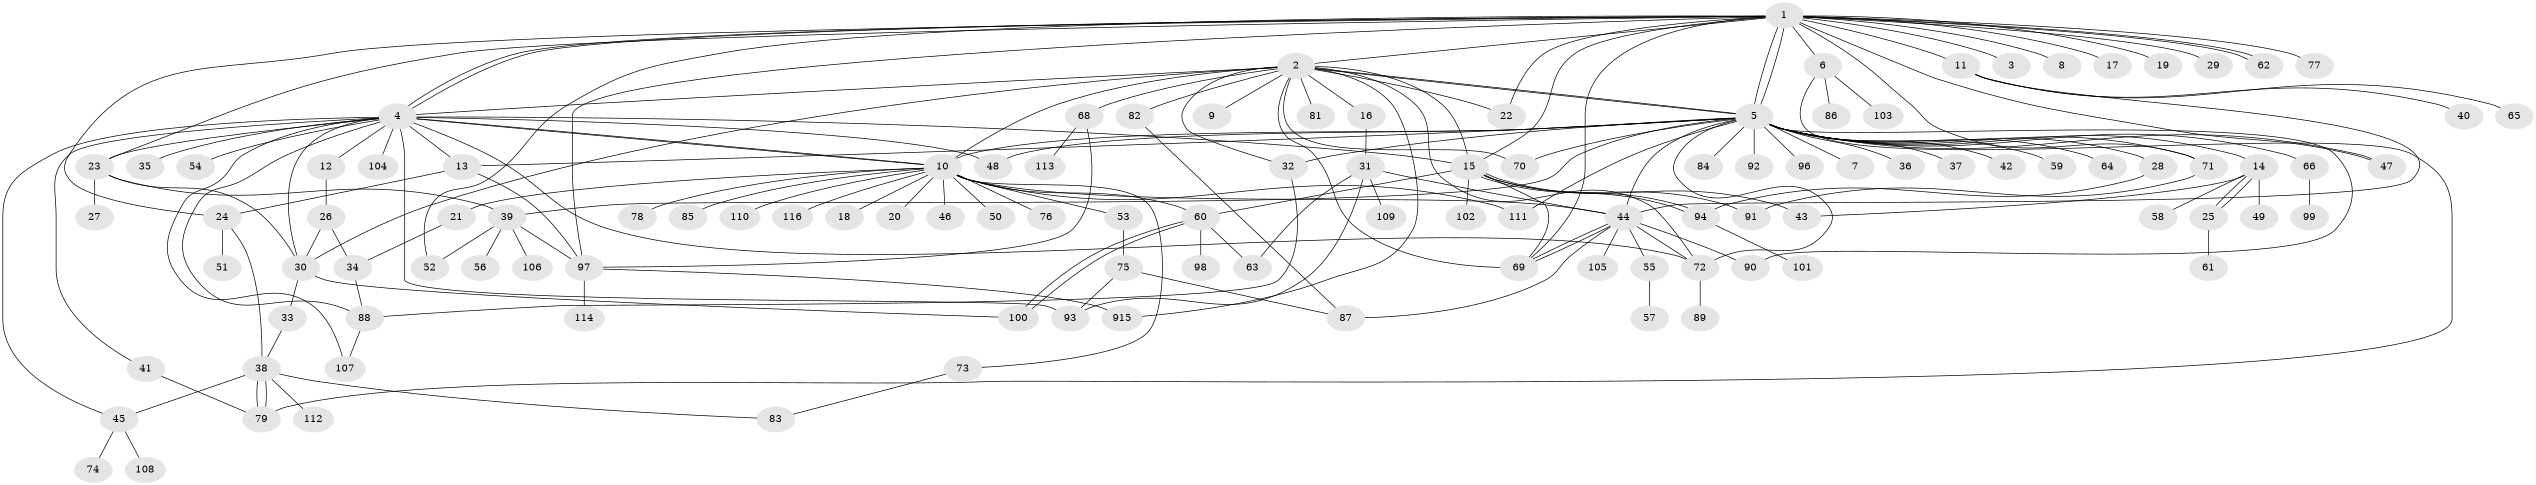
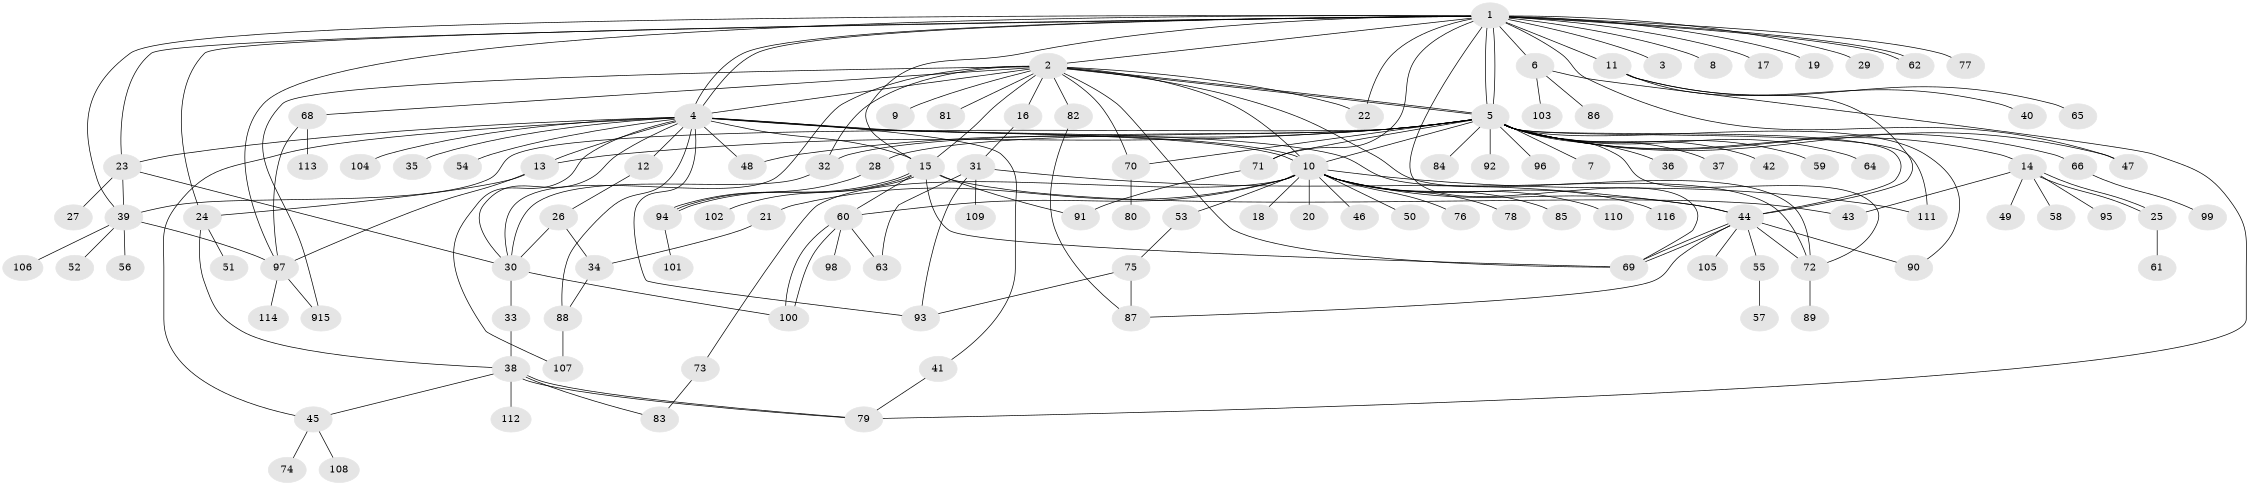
edge "1" -- "52": now "1" -- "39"
node "80": added
node "95": added
edge "32" -- "88": now "32" -- "30"
